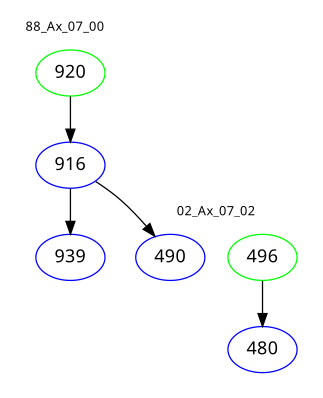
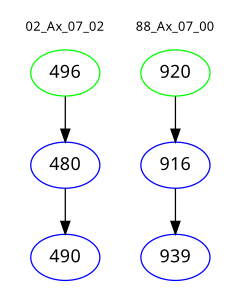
edge "916" -> "490": now "480" -> "490"
